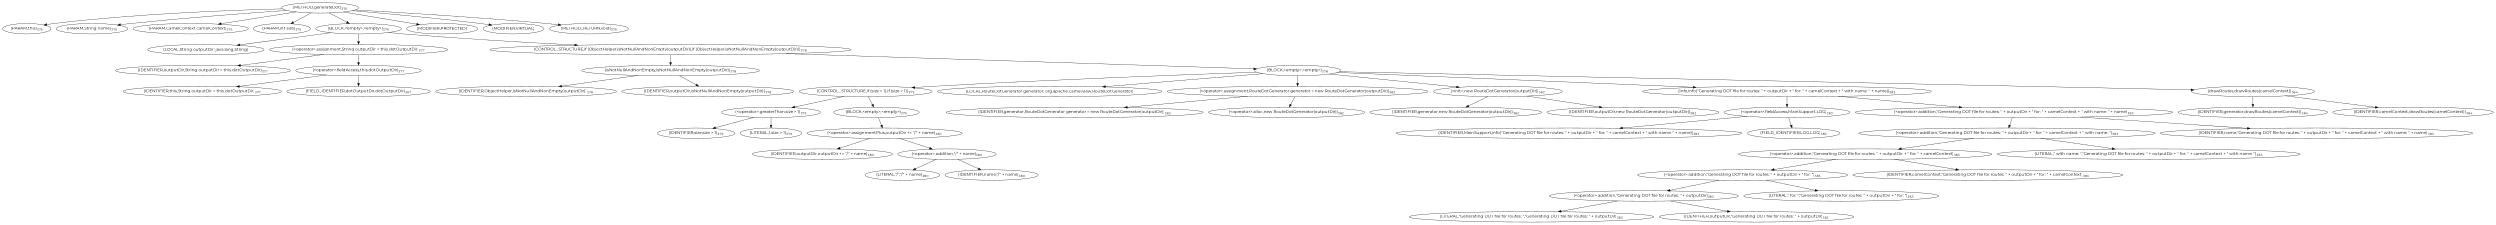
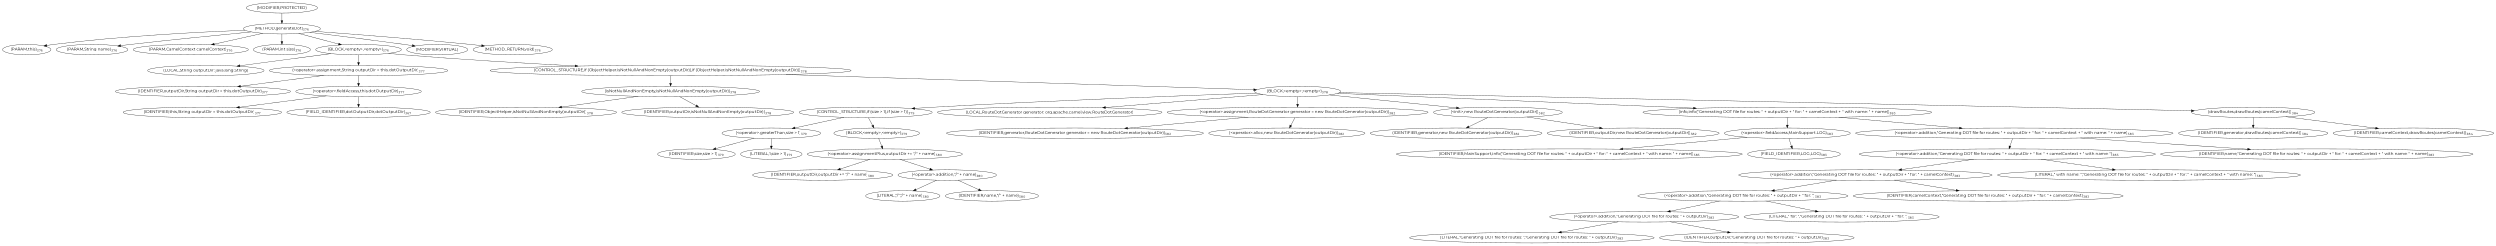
edge "(METHOD,generateDot)" -> "(MODIFIER,PROTECTED)": reversed
